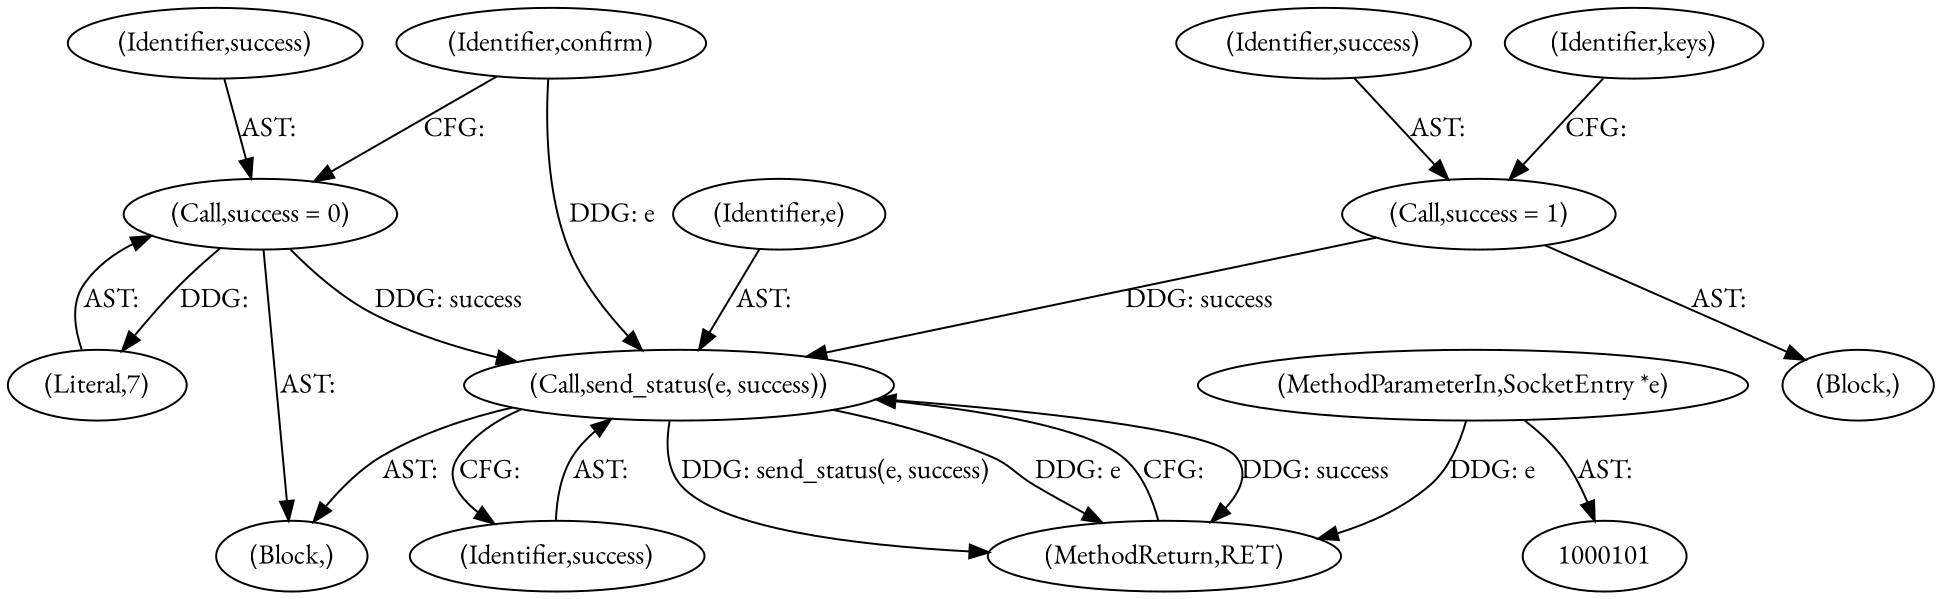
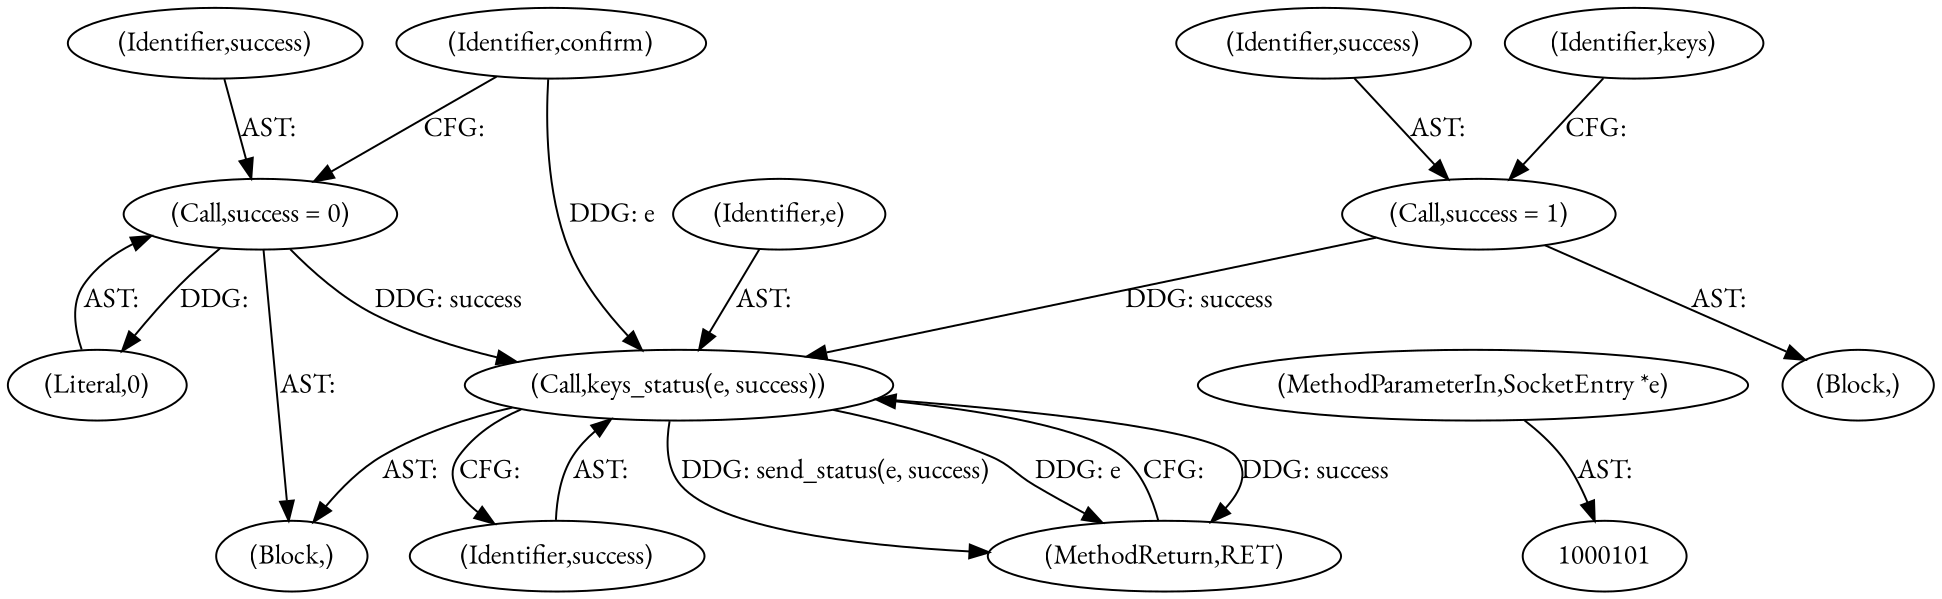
node "(Literal,7)": label "(Literal,7)" -> "(Literal,0)"
node "(Call,send_status(e, success))": label "(Call,send_status(e, success))" -> "(Call,keys_status(e, success))"
edge "(MethodParameterIn,SocketEntry *e)" -> "(MethodReturn,RET)": removed, label "DDG: e"
